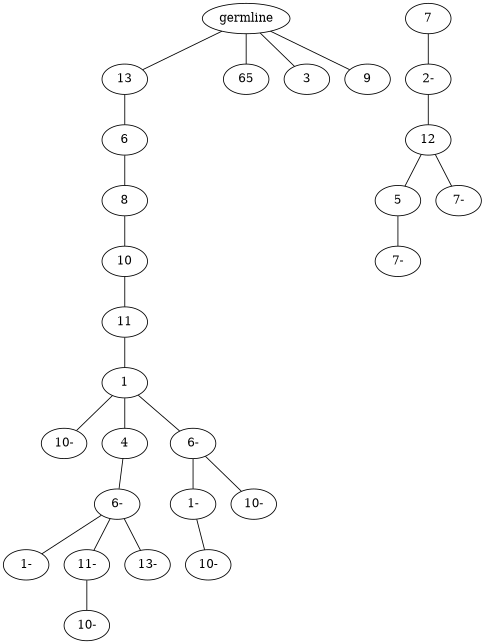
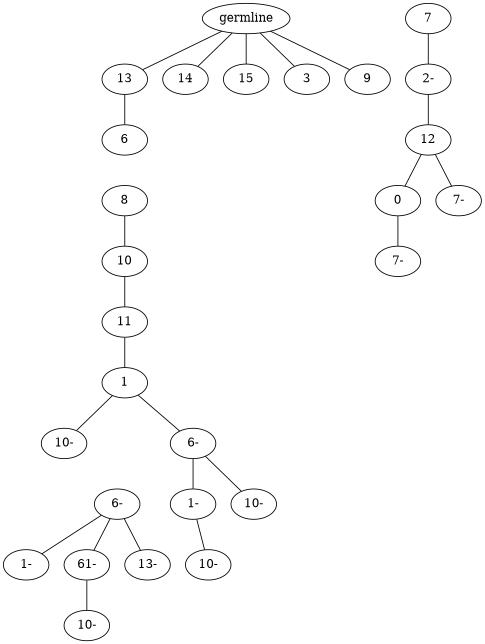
node "14": added
node "65": label "65" -> "15"
edge "6" -- "8": removed
node "5": label "5" -> "0"
node "4": removed
node "11-": label "11-" -> "61-"
